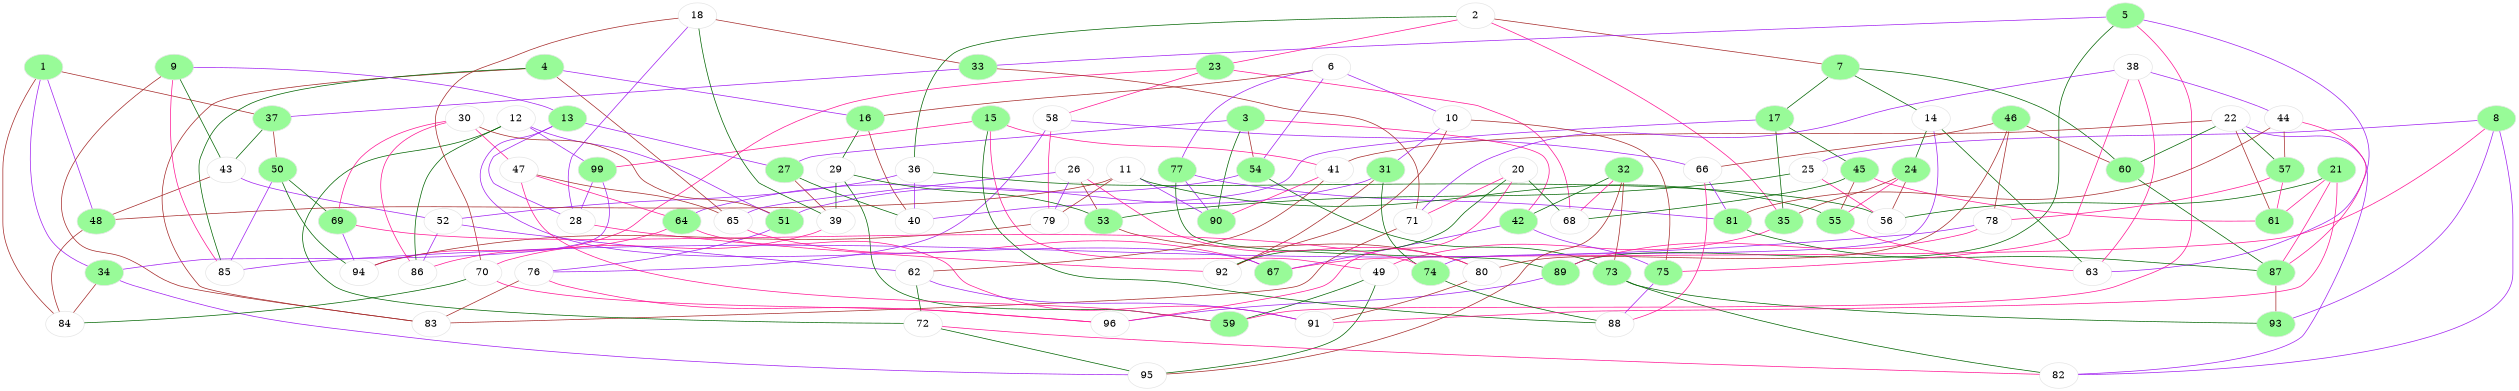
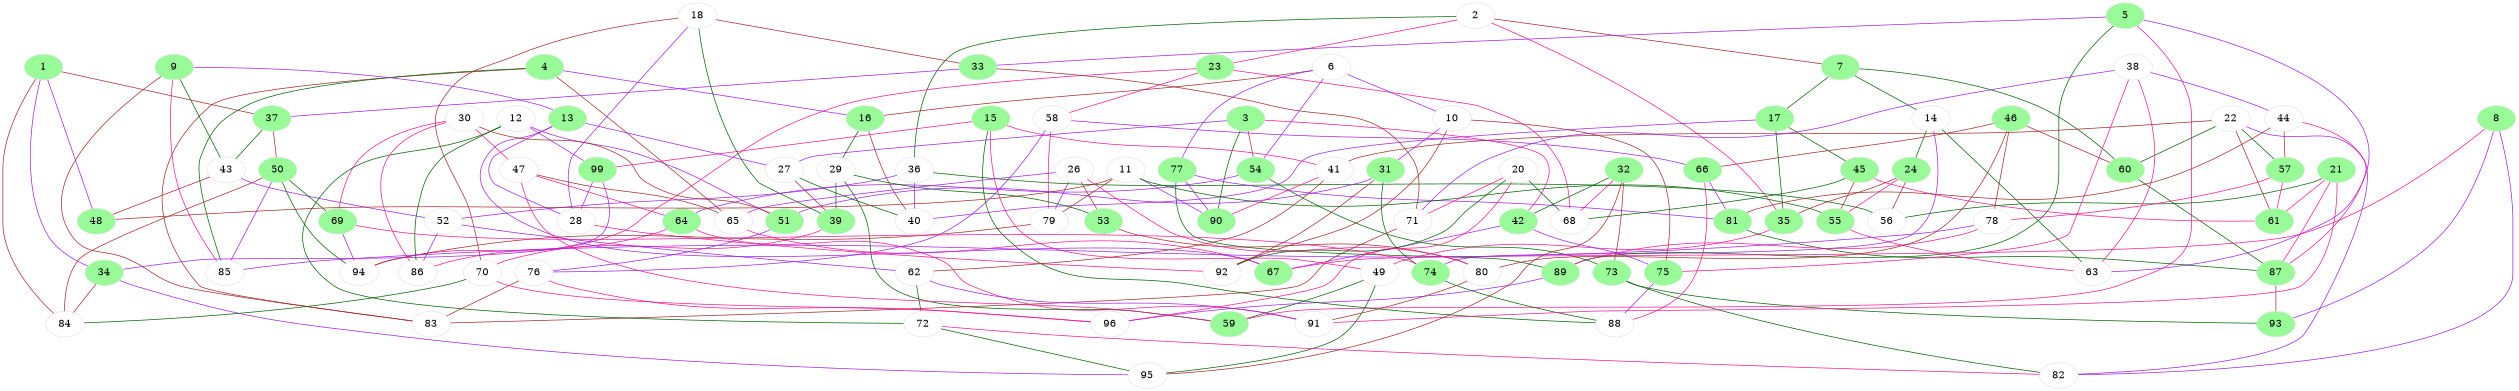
node "27": fillcolor palegreen -> white
node "66": fillcolor white -> palegreen
node "25": removed
node "39": fillcolor white -> palegreen
edge "48" -- "84": now "50" -- "84"
